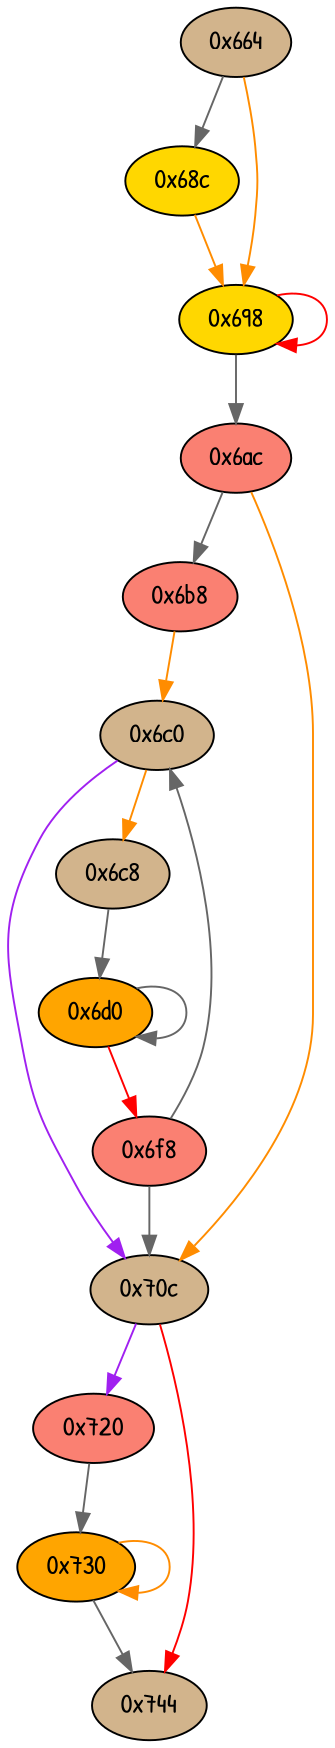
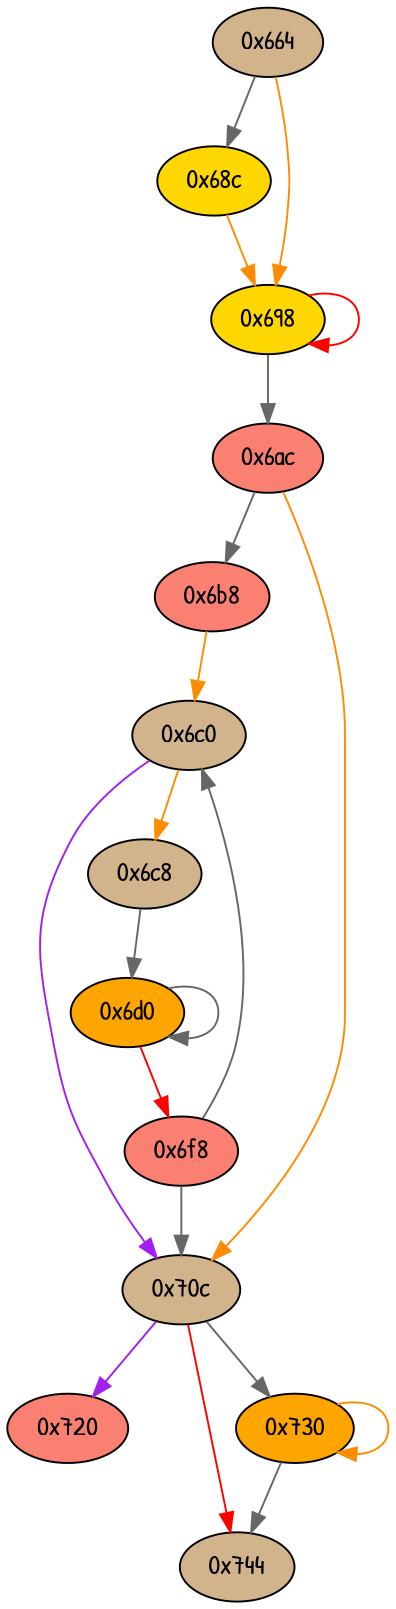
edge "0x720" -> "0x730": now "0x70c" -> "0x730"
